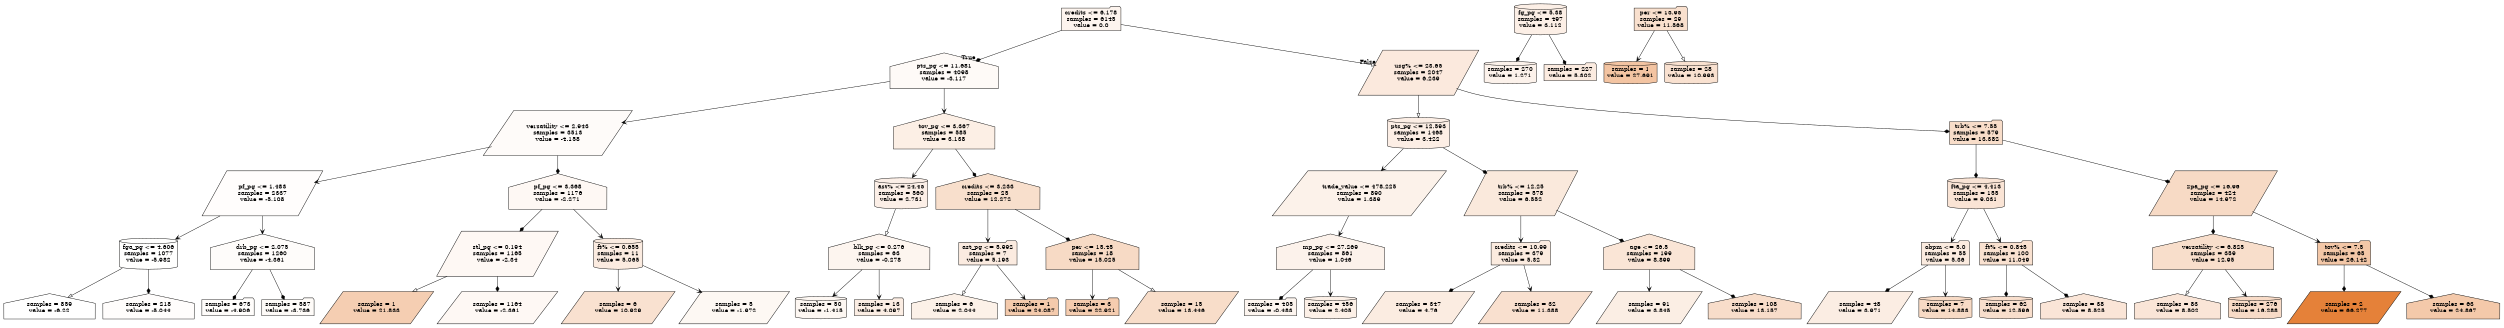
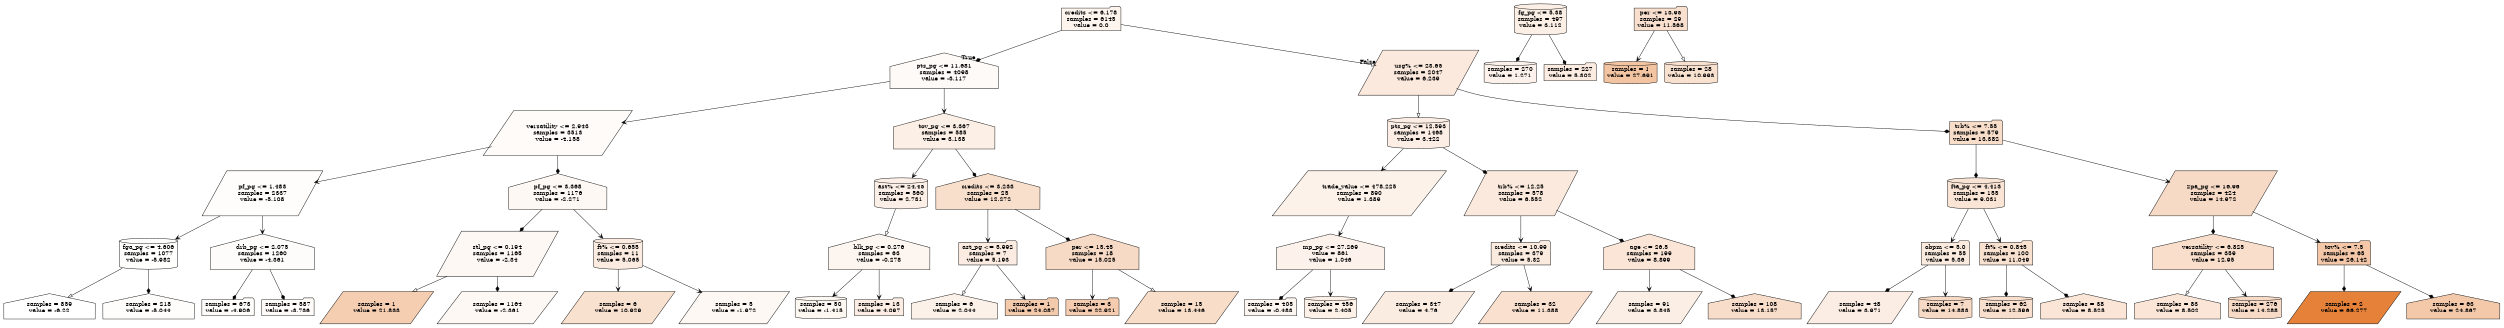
edge "trb% <= 7.55 samples = 579 value = 13.382" -> "2pa_pg <= 16.96 samples = 424 value = 14.972": arrowhead diamond -> vee
node "mp_pg <= 27.269 samples = 861 value = 1.046": label "mp_pg <= 27.269 samples = 861 value = 1.046" -> "mp_pg <= 27.269 value = 861 value = 1.046"
node "samples = 276 value = 16.288": label "samples = 276 value = 16.288" -> "samples = 276 value = 14.288"
